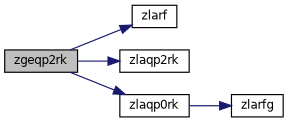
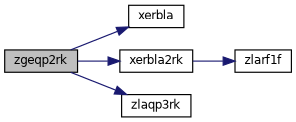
node "zlarf": label "zlarf" -> "xerbla"
node "zlaqp2rk": label "zlaqp2rk" -> "xerbla2rk"
node "zlarf1f": added
node "zlaqp0rk": label "zlaqp0rk" -> "zlaqp3rk"
node "zlarfg": removed
